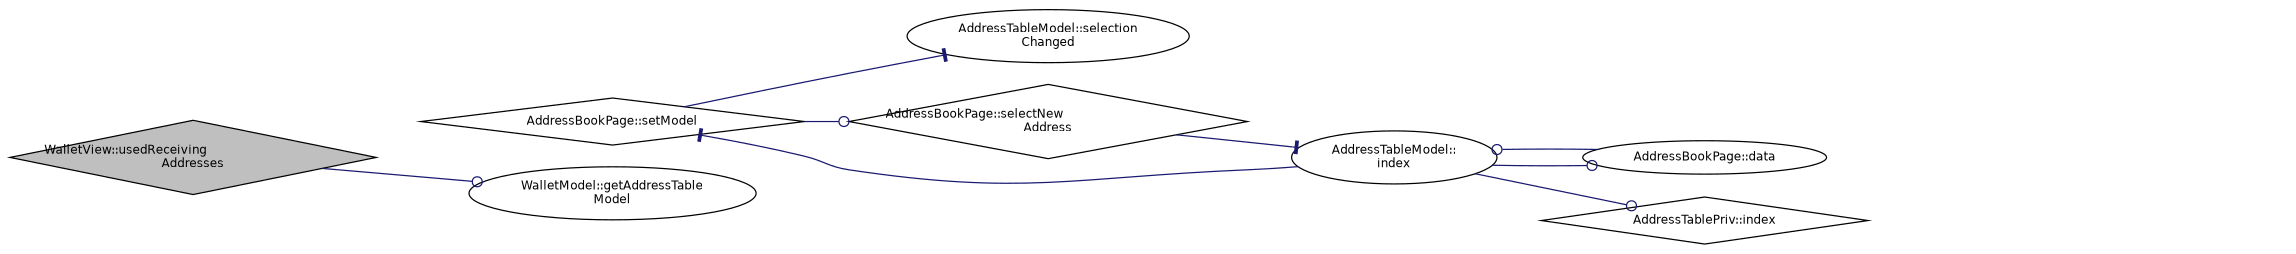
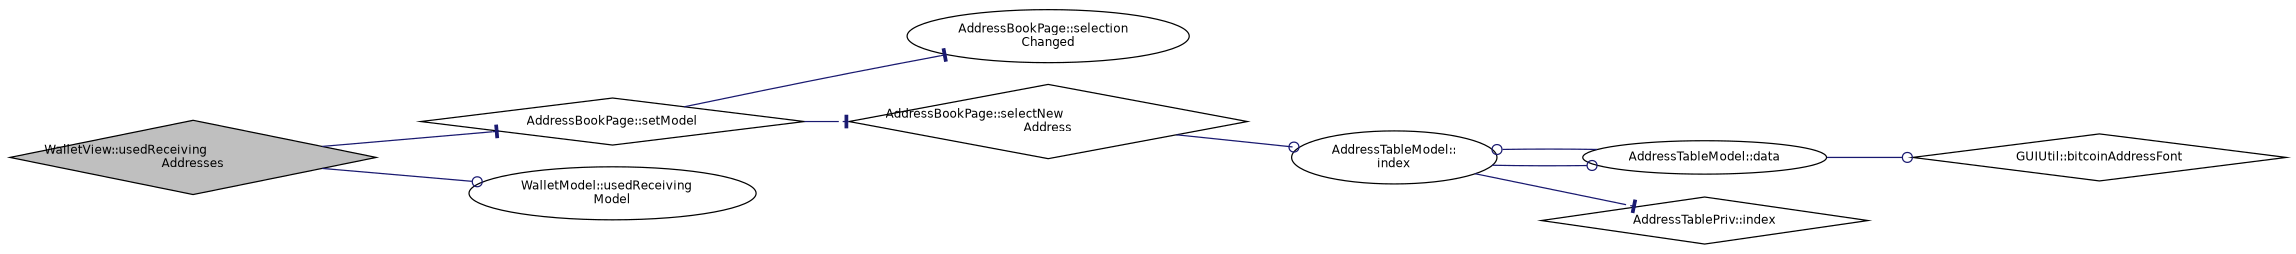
node "AddressTableModel::selection Changed": label "AddressTableModel::selection Changed" -> "AddressBookPage::selection Changed"
edge "AddressBookPage::setModel" -> "AddressBookPage::selectNew Address": arrowhead odot -> tee
edge "AddressBookPage::selectNew Address" -> "AddressTableModel:: index": arrowhead tee -> odot
node "AddressBookPage::data": label "AddressBookPage::data" -> "AddressTableModel::data"
node "GUIUtil::bitcoinAddressFont": added
edge "AddressTableModel:: index" -> "AddressBookPage::setModel": now "WalletView::usedReceiving Addresses" -> "AddressBookPage::setModel"
edge "AddressTableModel:: index" -> "AddressTablePriv::index": arrowhead odot -> tee
node "WalletModel::getAddressTable Model": label "WalletModel::getAddressTable Model" -> "WalletModel::usedReceiving Model"
